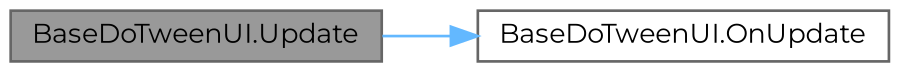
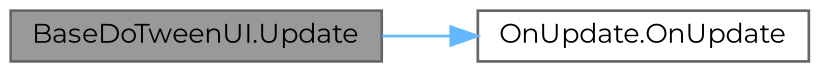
node "BaseDoTweenUI.OnUpdate": label "BaseDoTweenUI.OnUpdate" -> "OnUpdate.OnUpdate"
